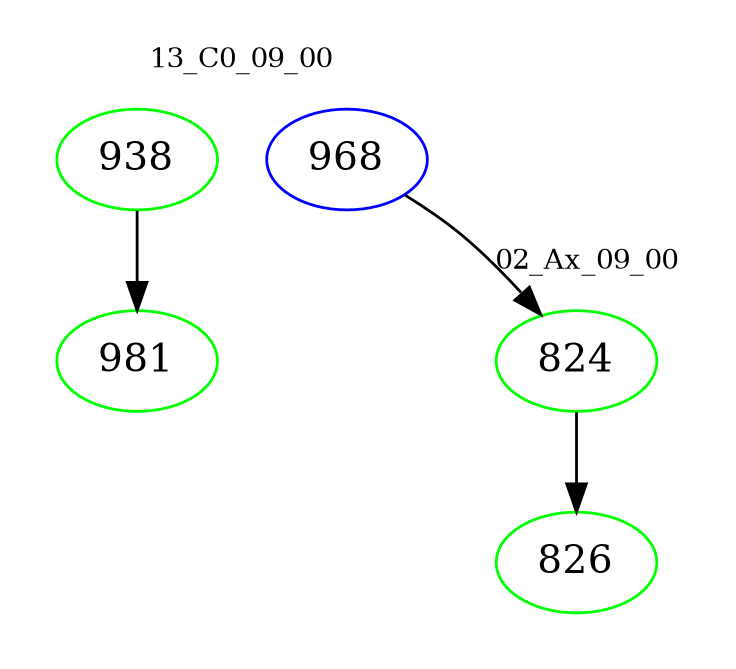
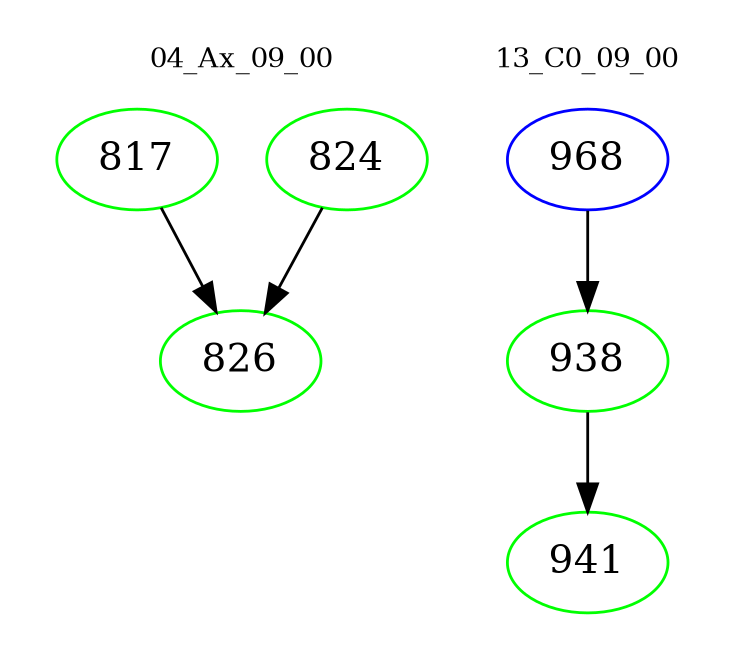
node "817": added
edge "968" -> "824": now "968" -> "938"
cluster "02_Ax_09_00": label "02_Ax_09_00" -> "04_Ax_09_00"
node "981": label "981" -> "941"
